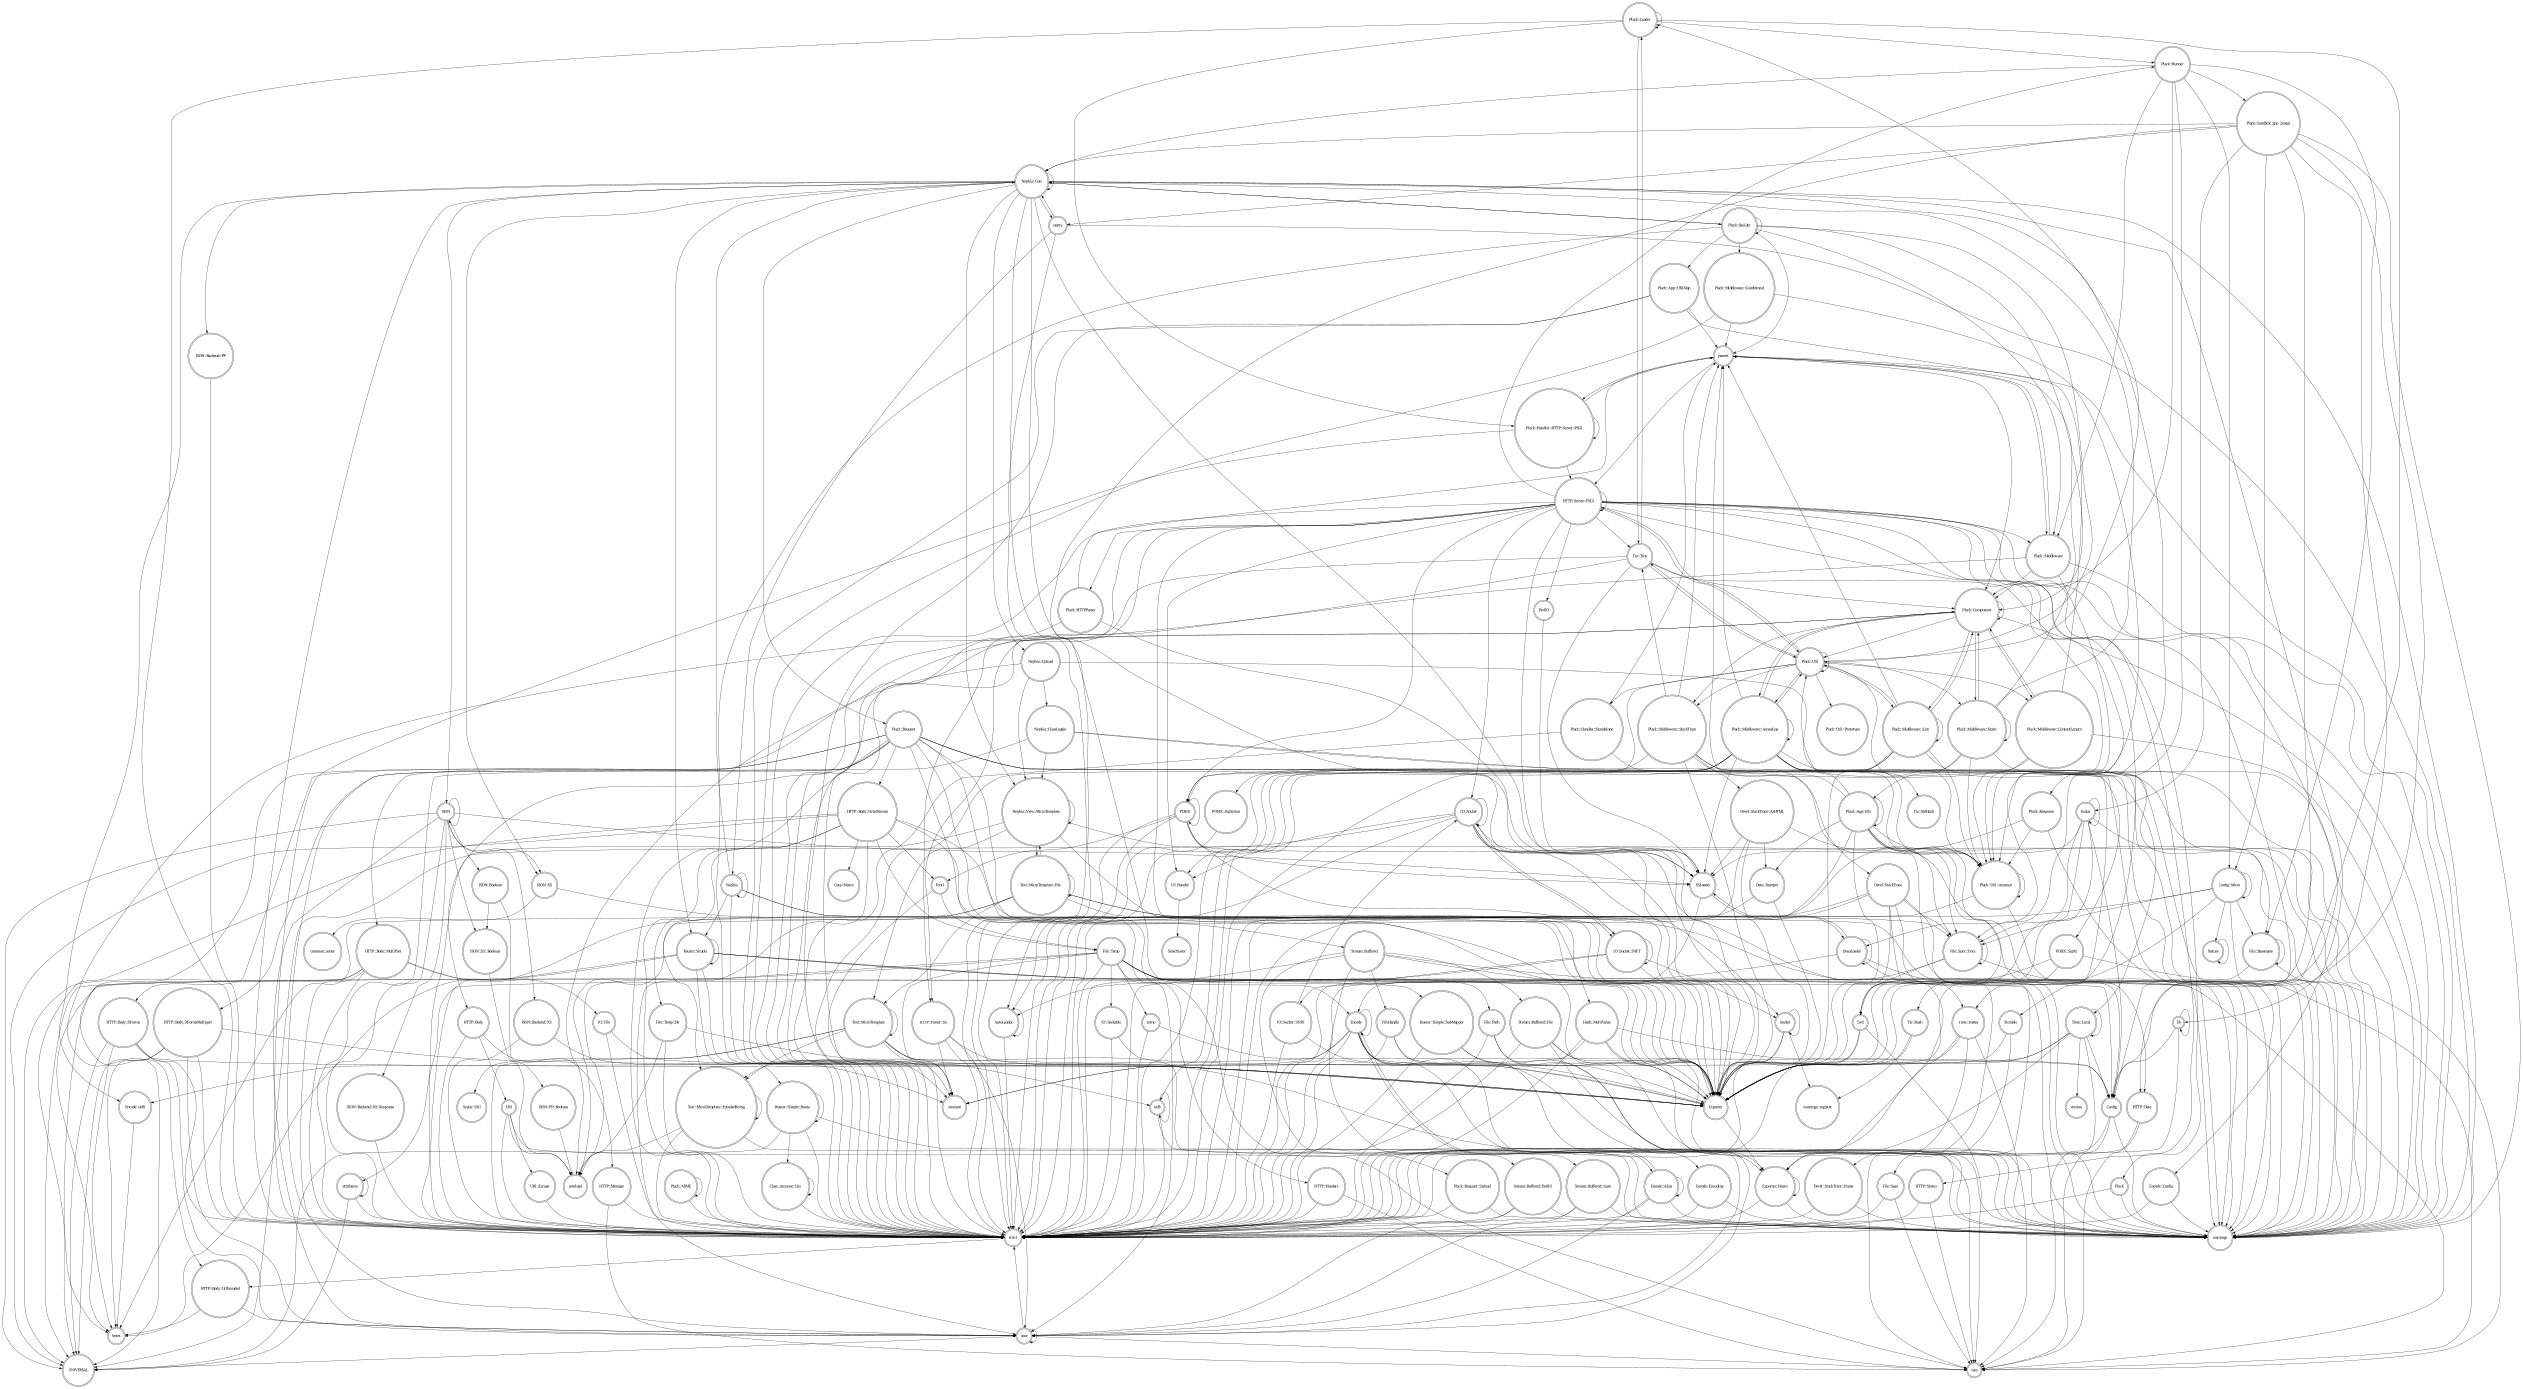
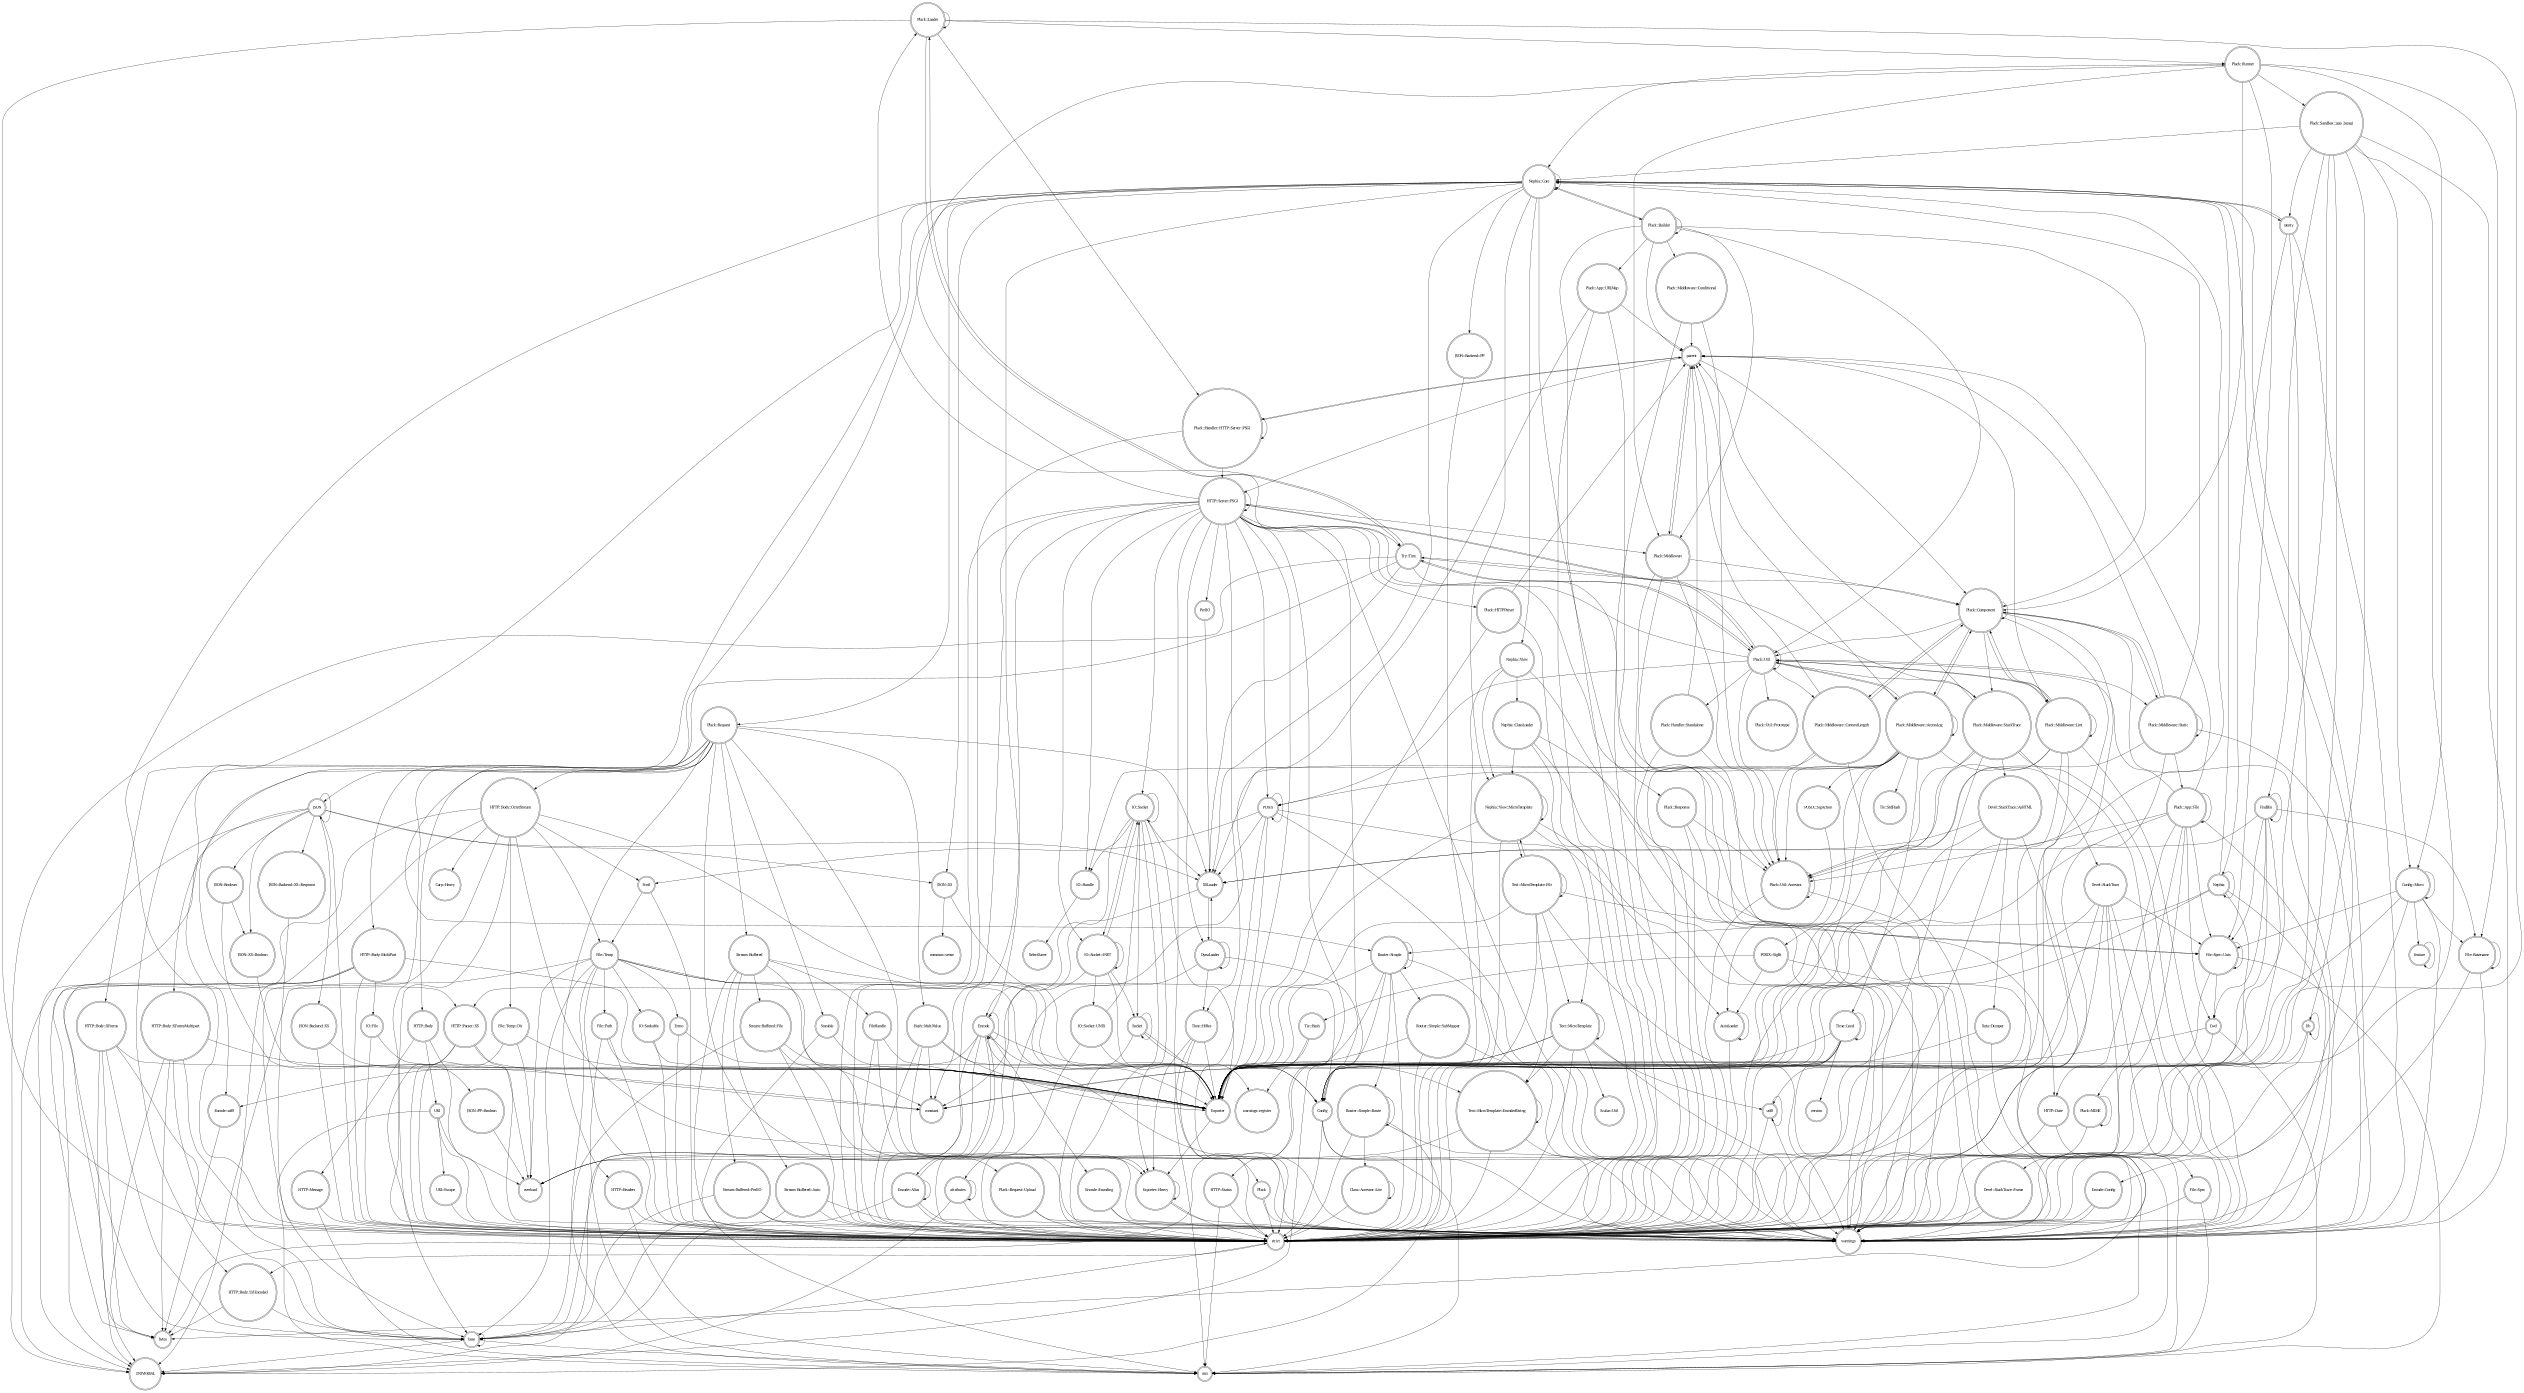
node "Nephia::Upload": label "Nephia::Upload" -> "Nephia::View"
node "Scalar": label "Scalar" -> "FindBin"
edge "Plack::App::File" -> "Data::Dumper": now "Plack::App::File" -> "Plack::MIME"
